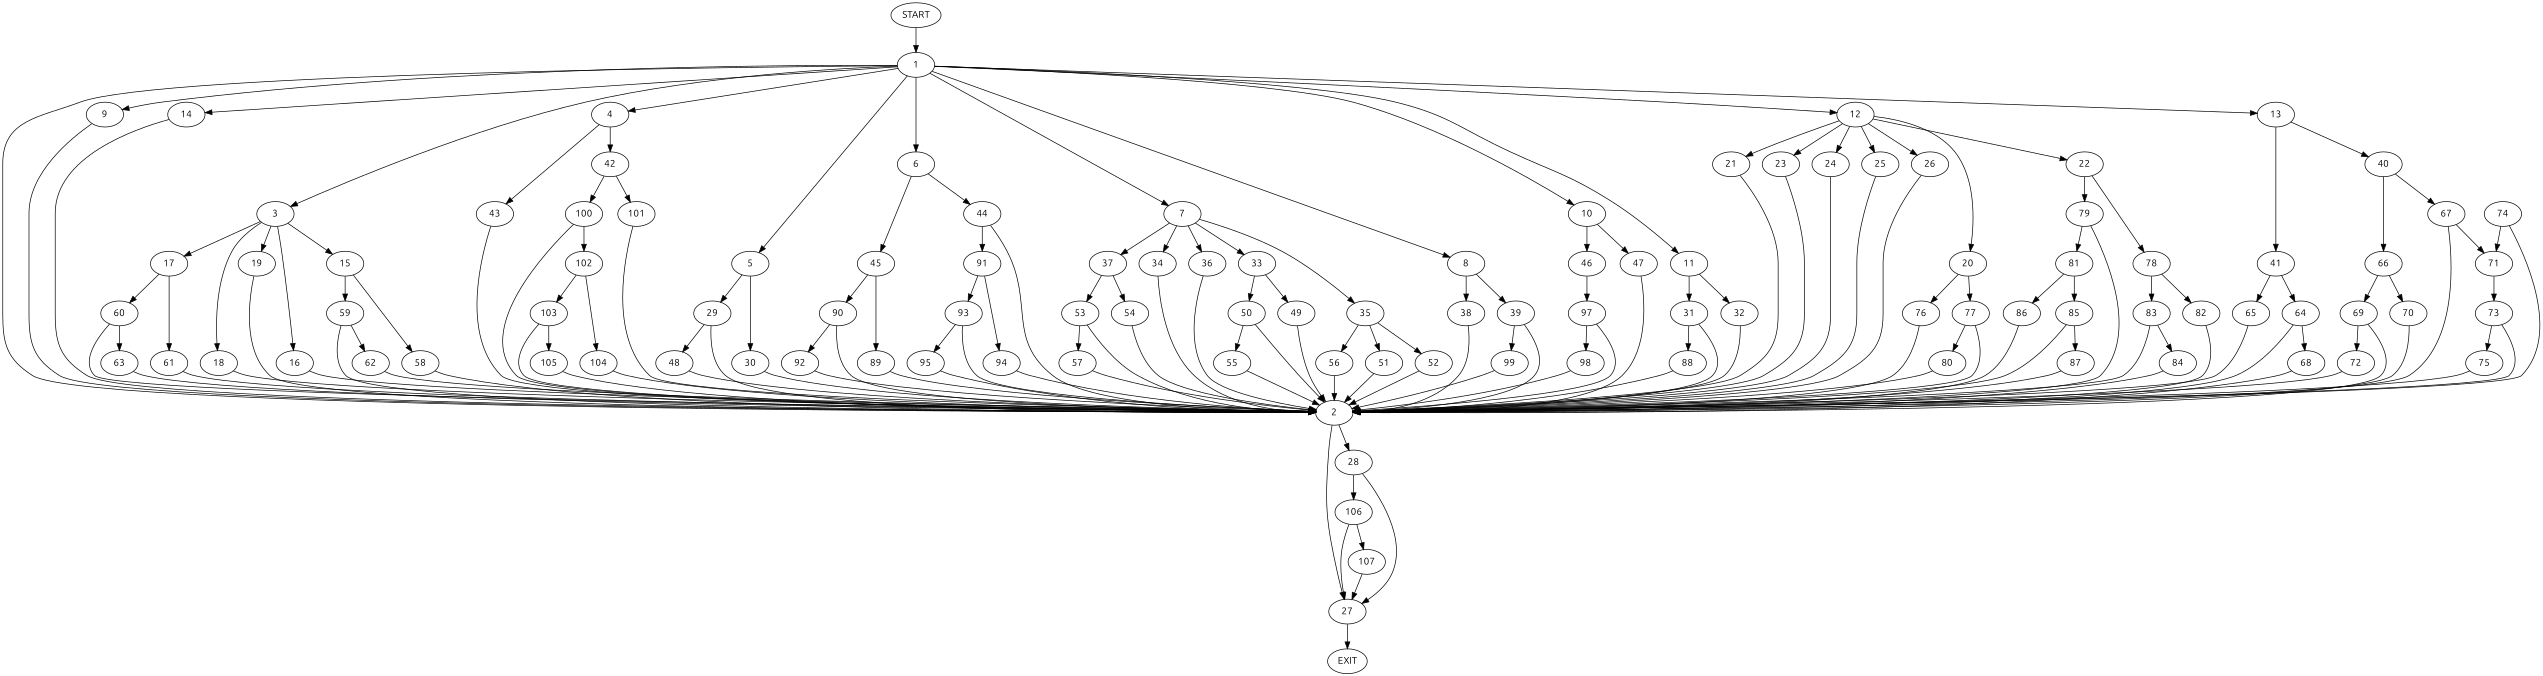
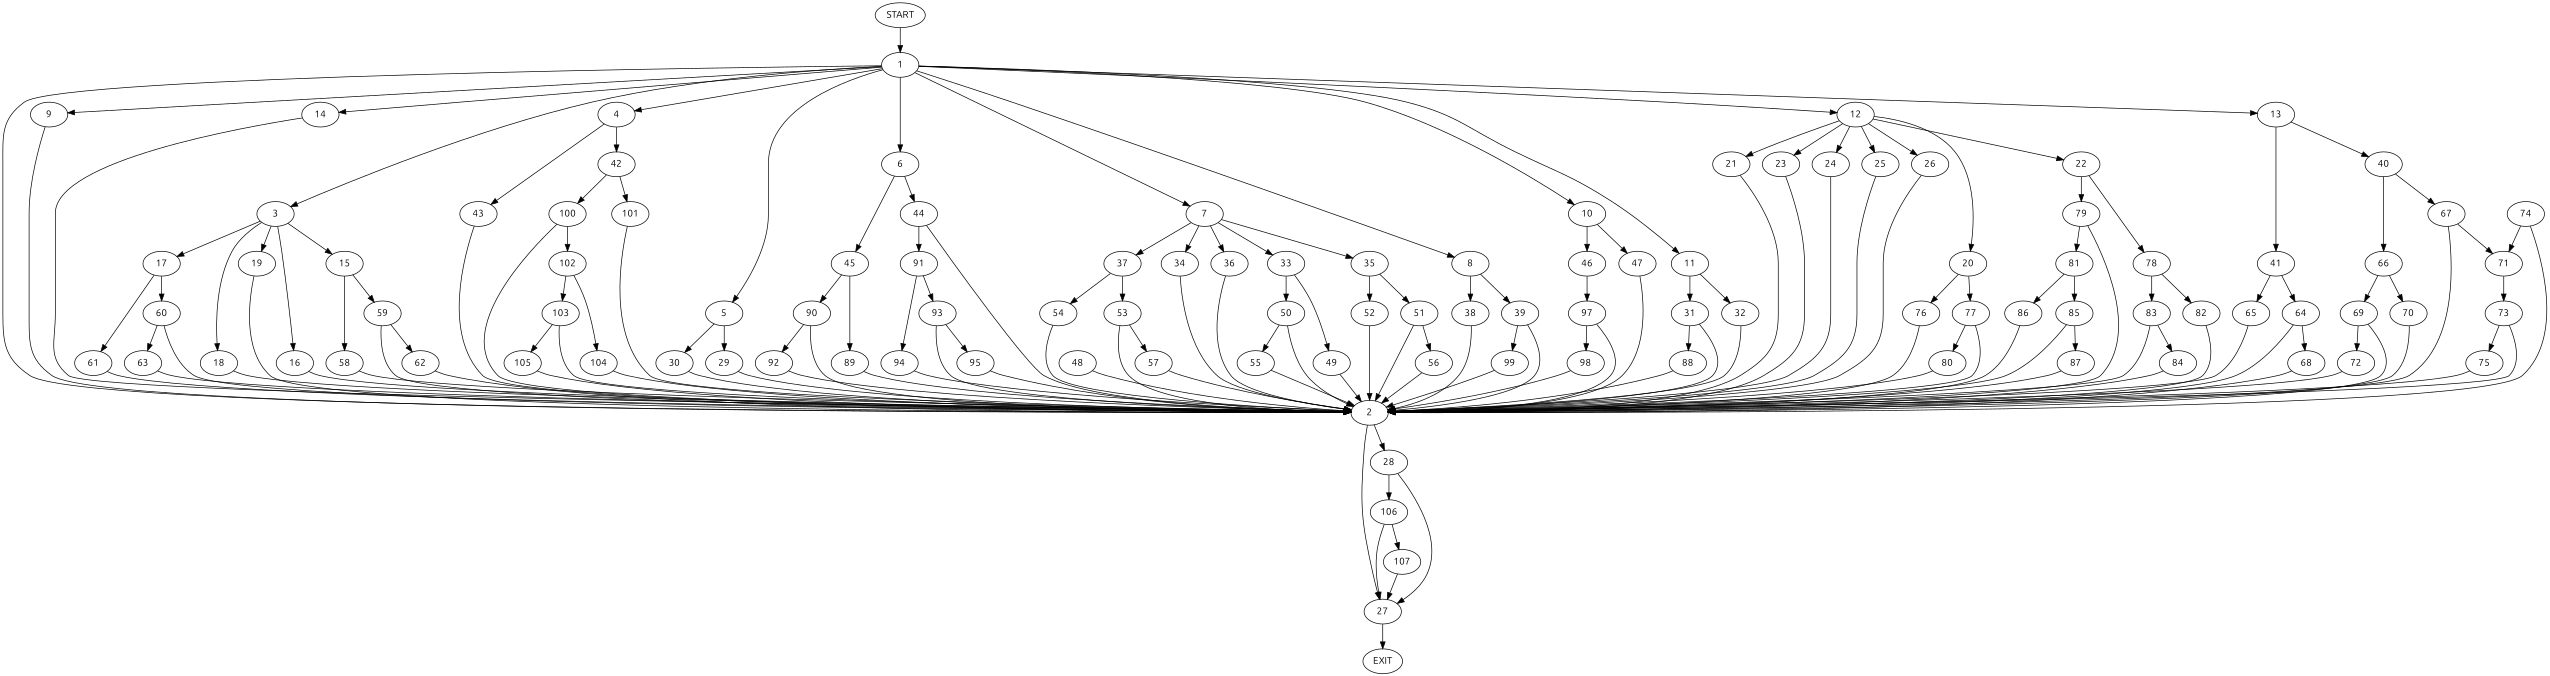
edge "35" -> "56": now "51" -> "56"
edge "29" -> "48": removed
